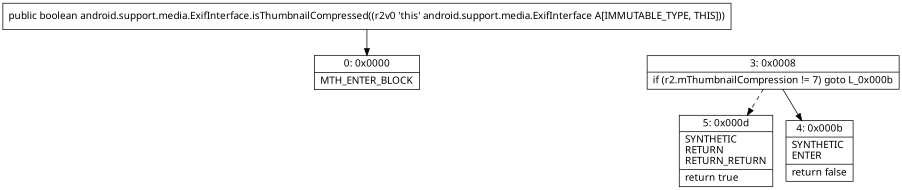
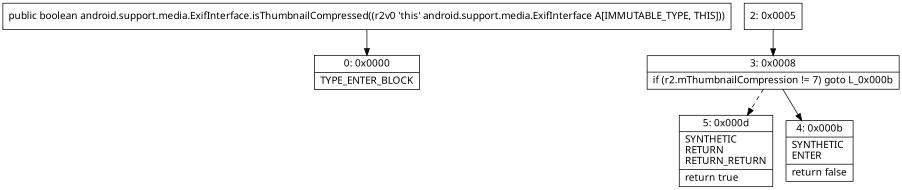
node "2: 0x0005": added
node "0: 0x0000": text "MTH_ENTER_BLOCK" -> "TYPE_ENTER_BLOCK"
